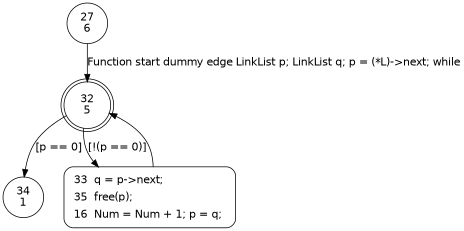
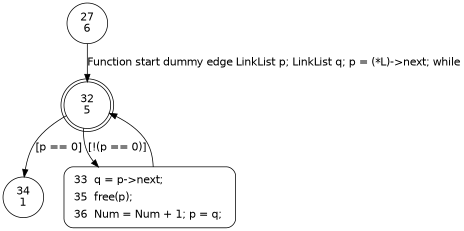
node "33": text "16" -> "36"
